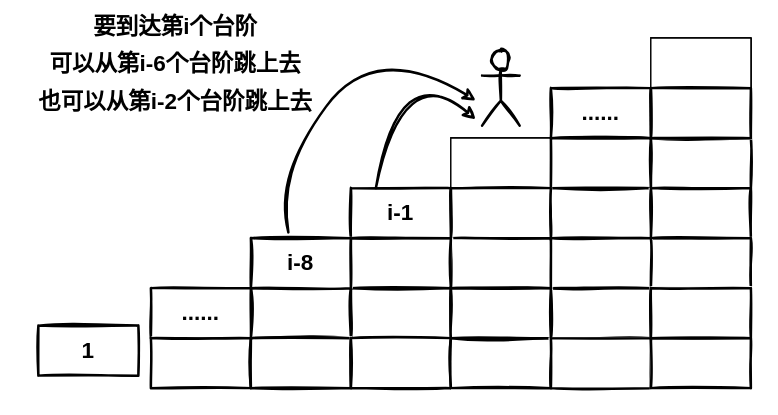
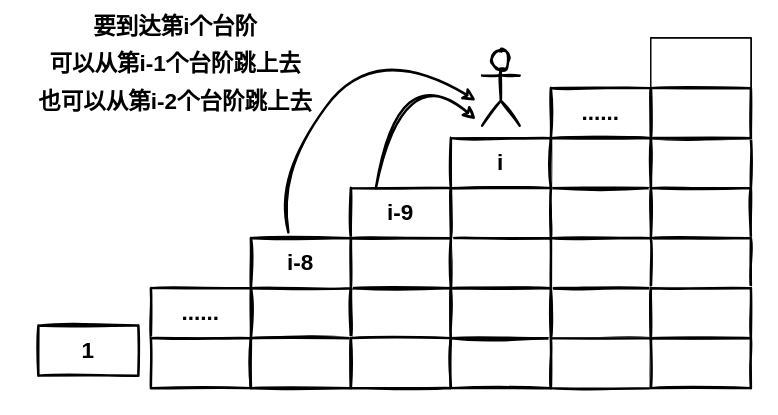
node "可以从第i-6个台阶跳上去": label "可以从第i-6个台阶跳上去" -> "可以从第i-1个台阶跳上去"
node "i": added
node "i-1": label "i-1" -> "i-9"
